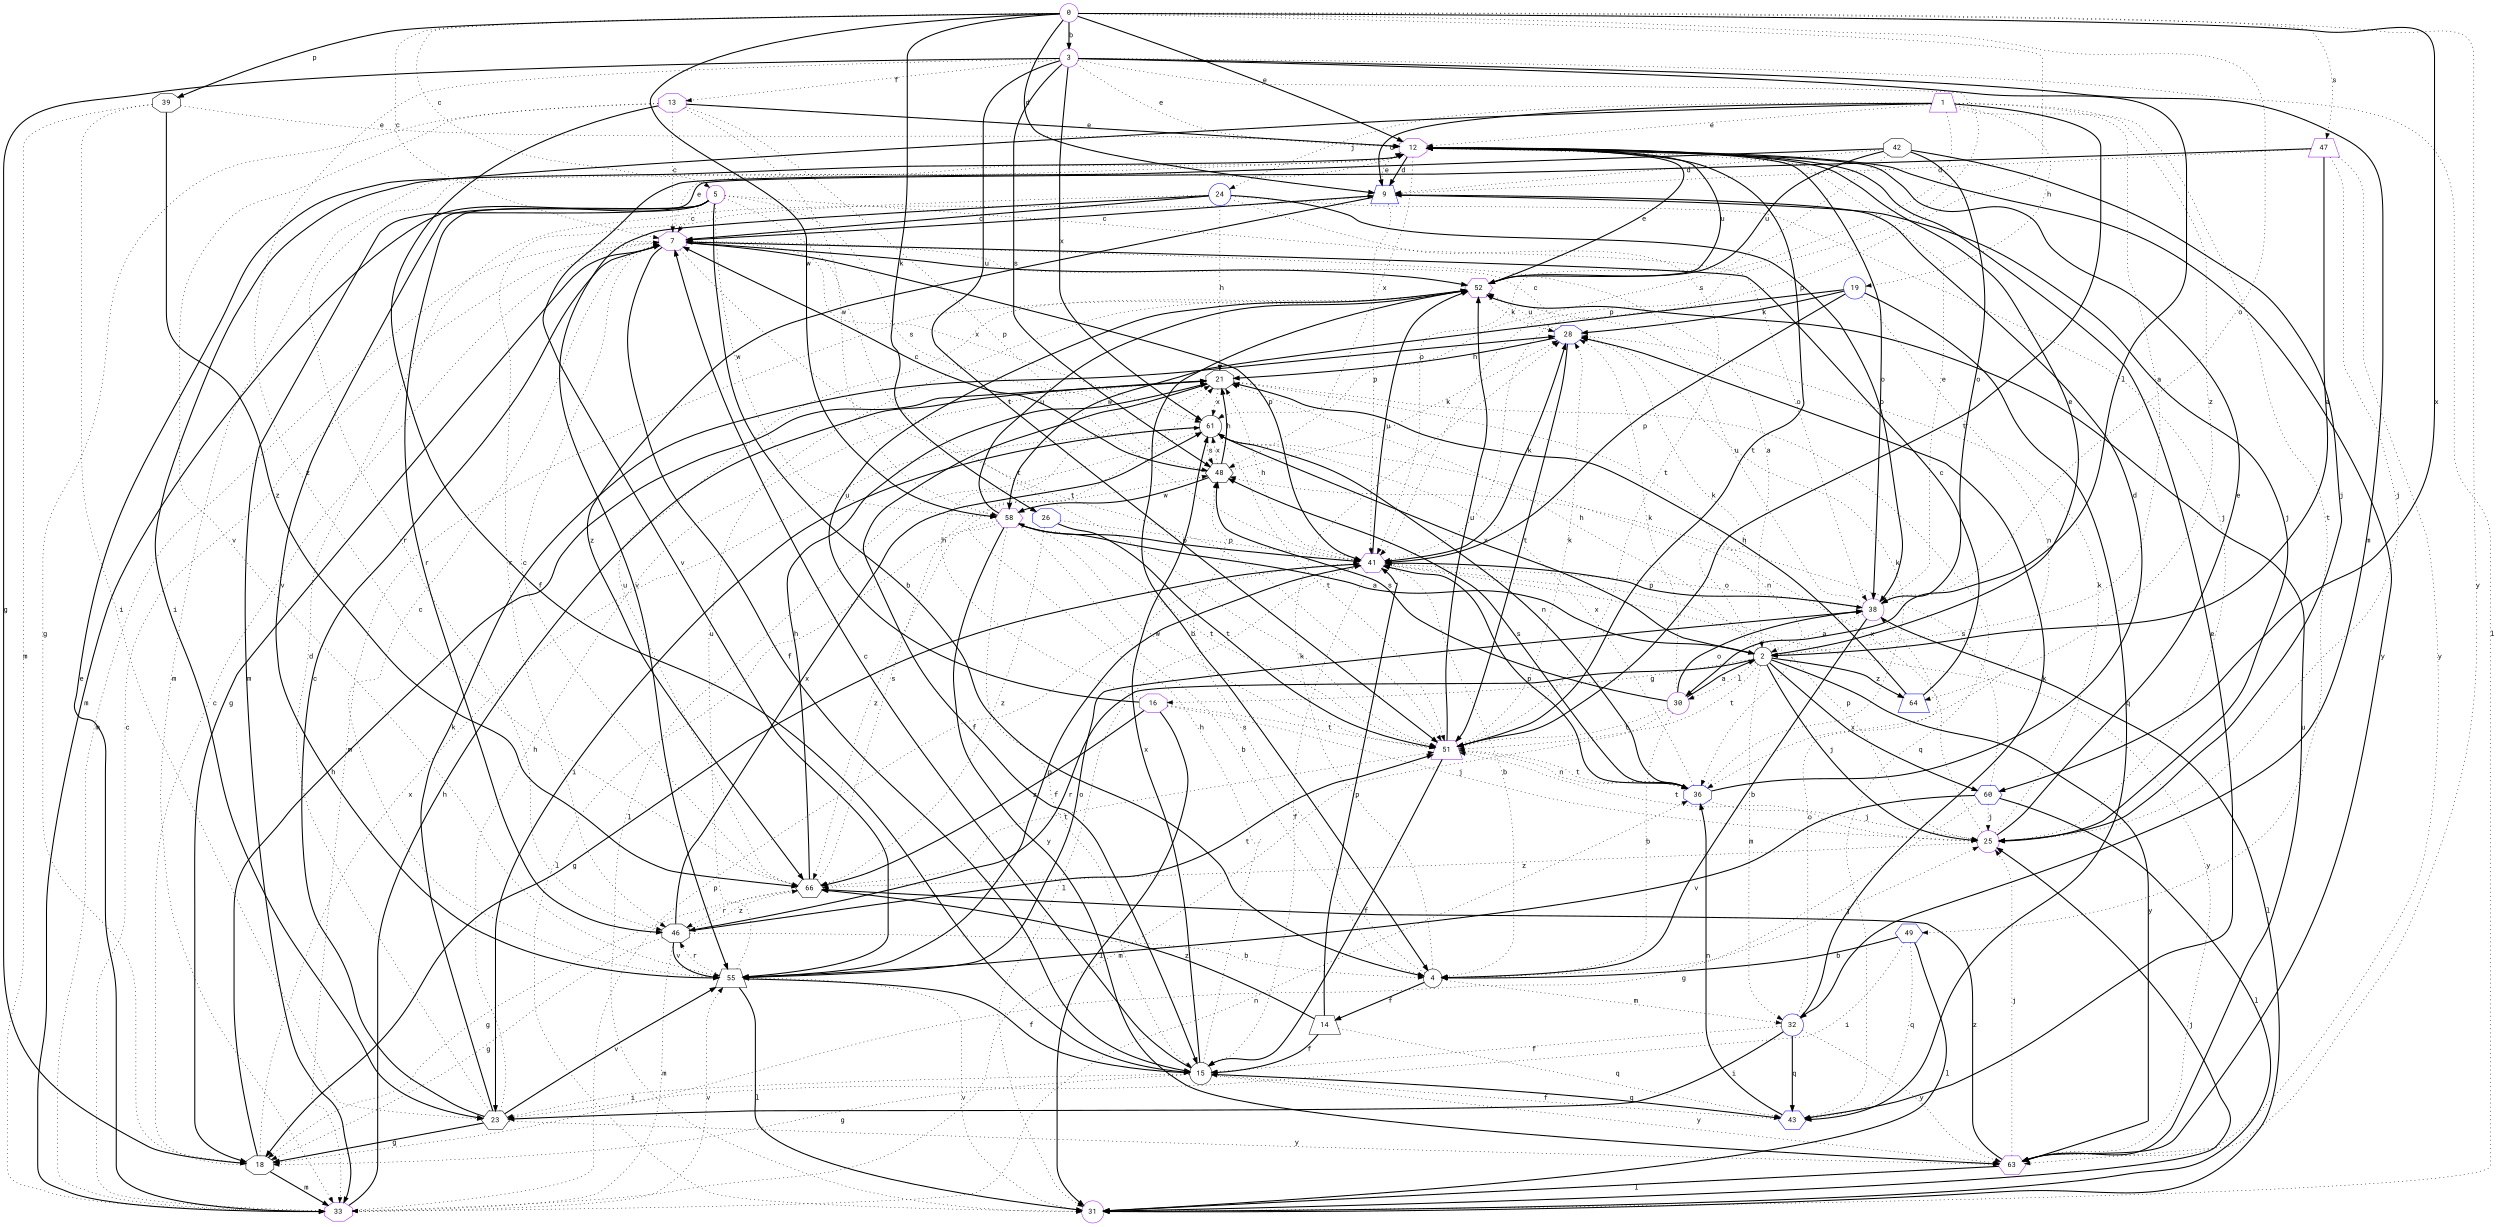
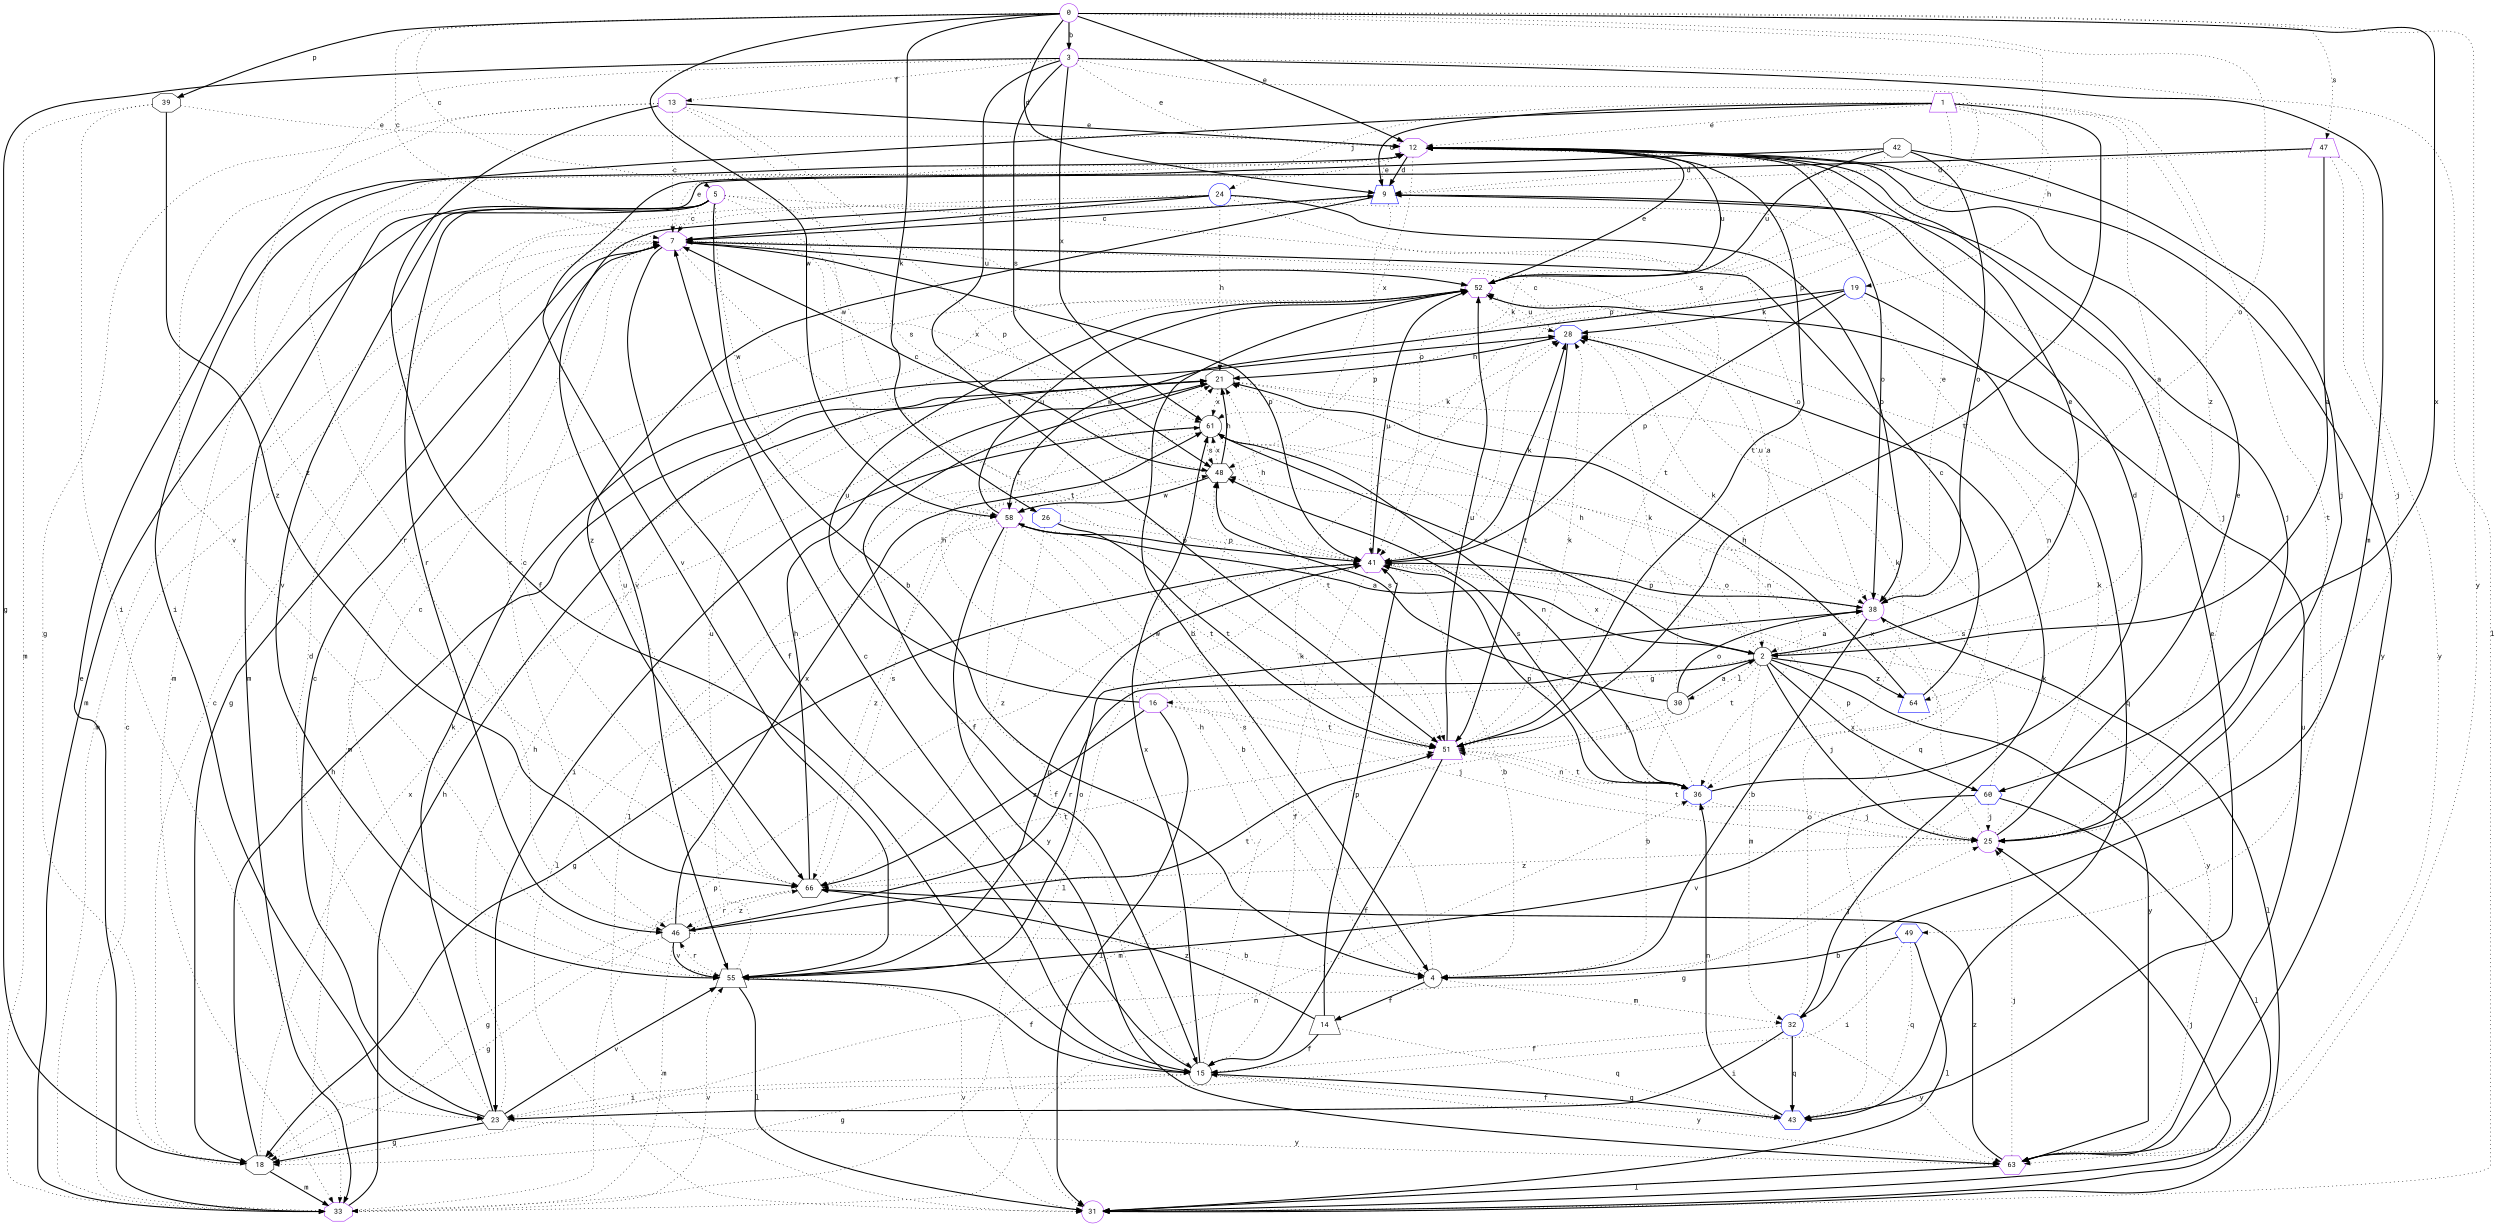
edge "3" -> "30": removed, label "l"
edge "38" -> "52": reversed
node "30": color purple -> black
